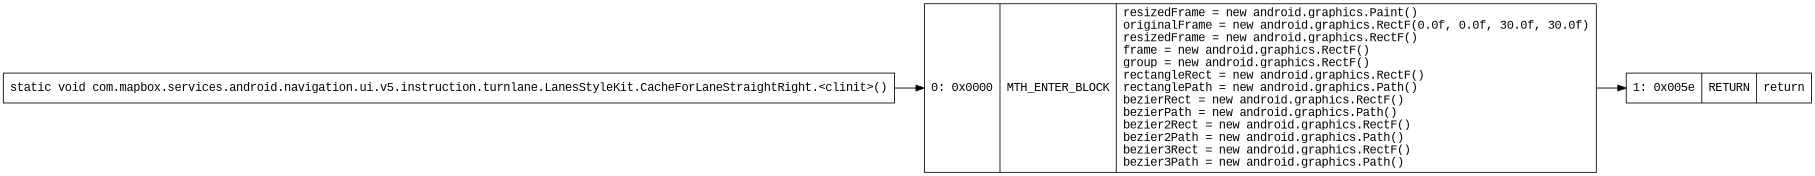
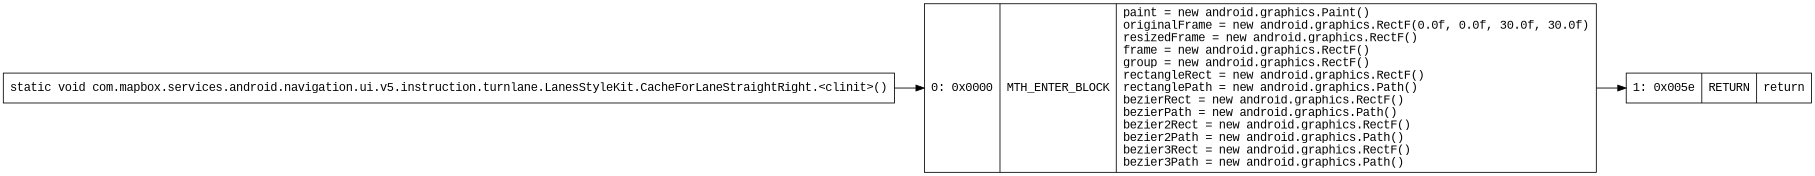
node "0: 0x0000": text "resizedFrame = new android.graphics.Paint()" -> "paint = new android.graphics.Paint()"
